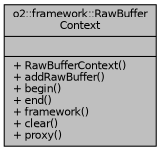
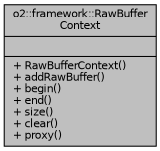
node "o2::framework::RawBuffer": text "+ framework()" -> "+ size()"
